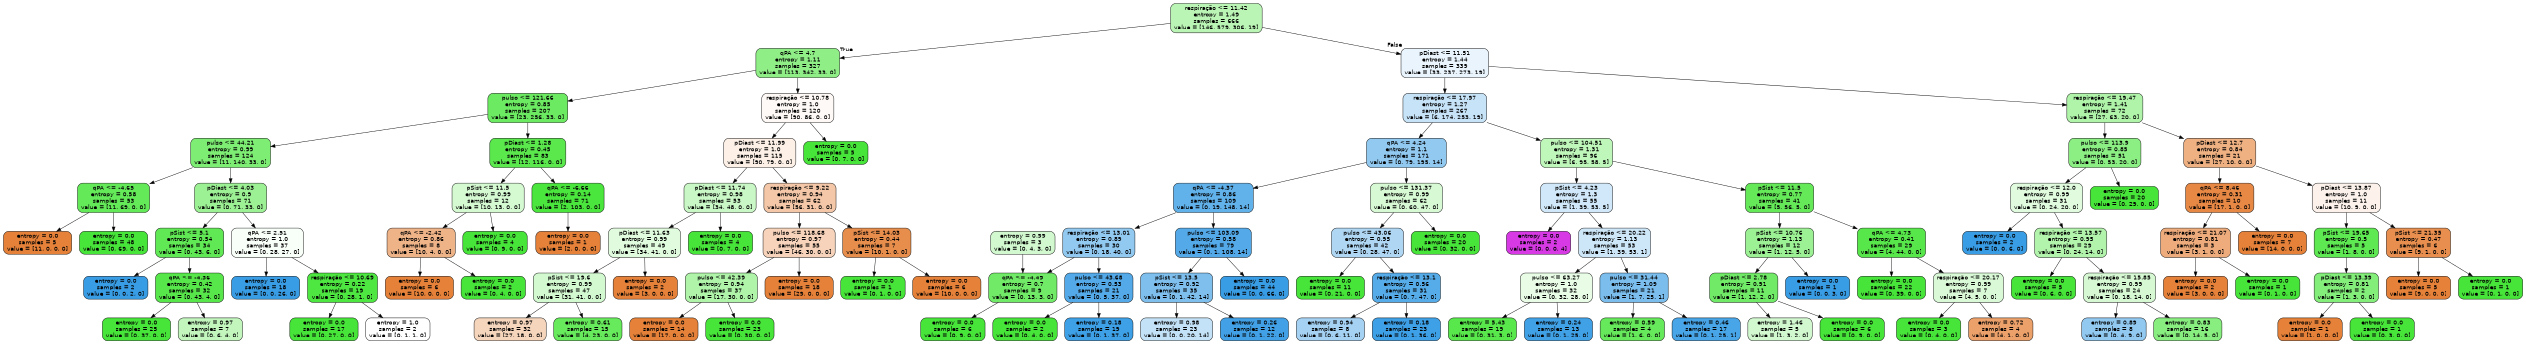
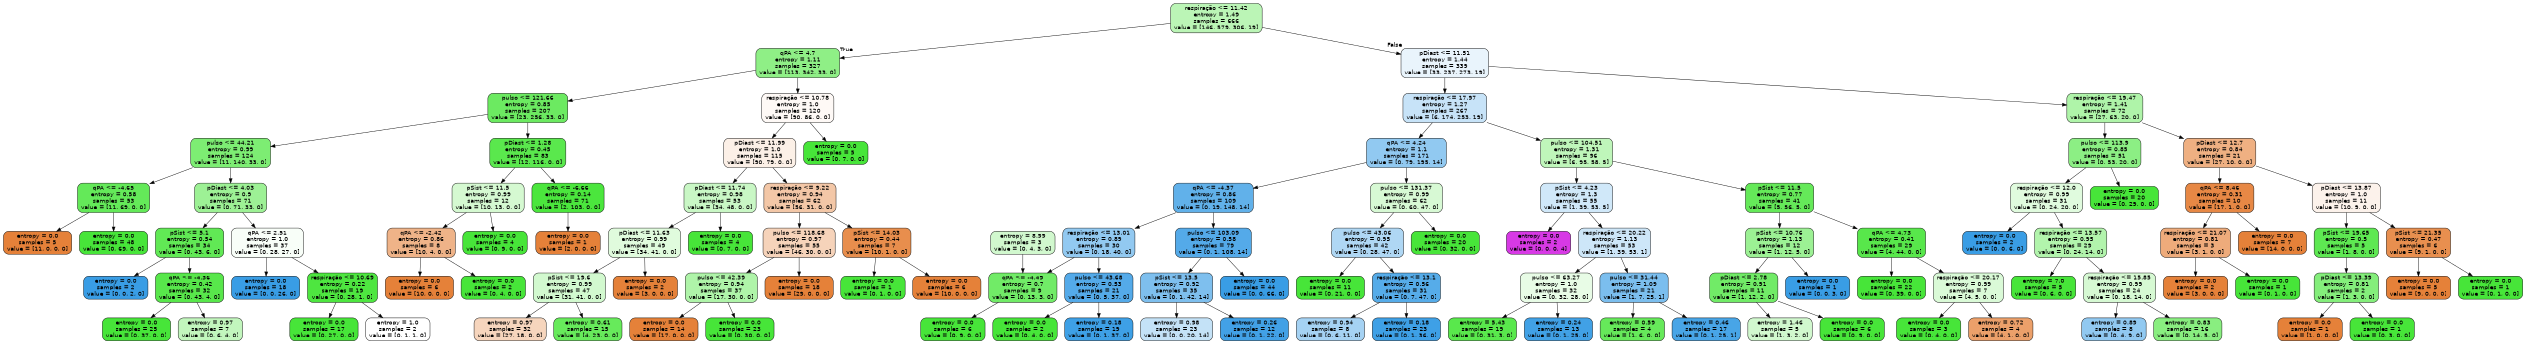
node "entropy = 0.99 samples = 3 value = [0, 4, 3, 0]": label "entropy = 0.99 samples = 3 value = [0, 4, 3, 0]" -> "entropy = 8.99 samples = 3 value = [0, 4, 3, 0]"
node "entropy = 0.0 samples = 5 value = [0, 6, 0, 0]": label "entropy = 0.0 samples = 5 value = [0, 6, 0, 0]" -> "entropy = 7.0 samples = 5 value = [0, 6, 0, 0]"
